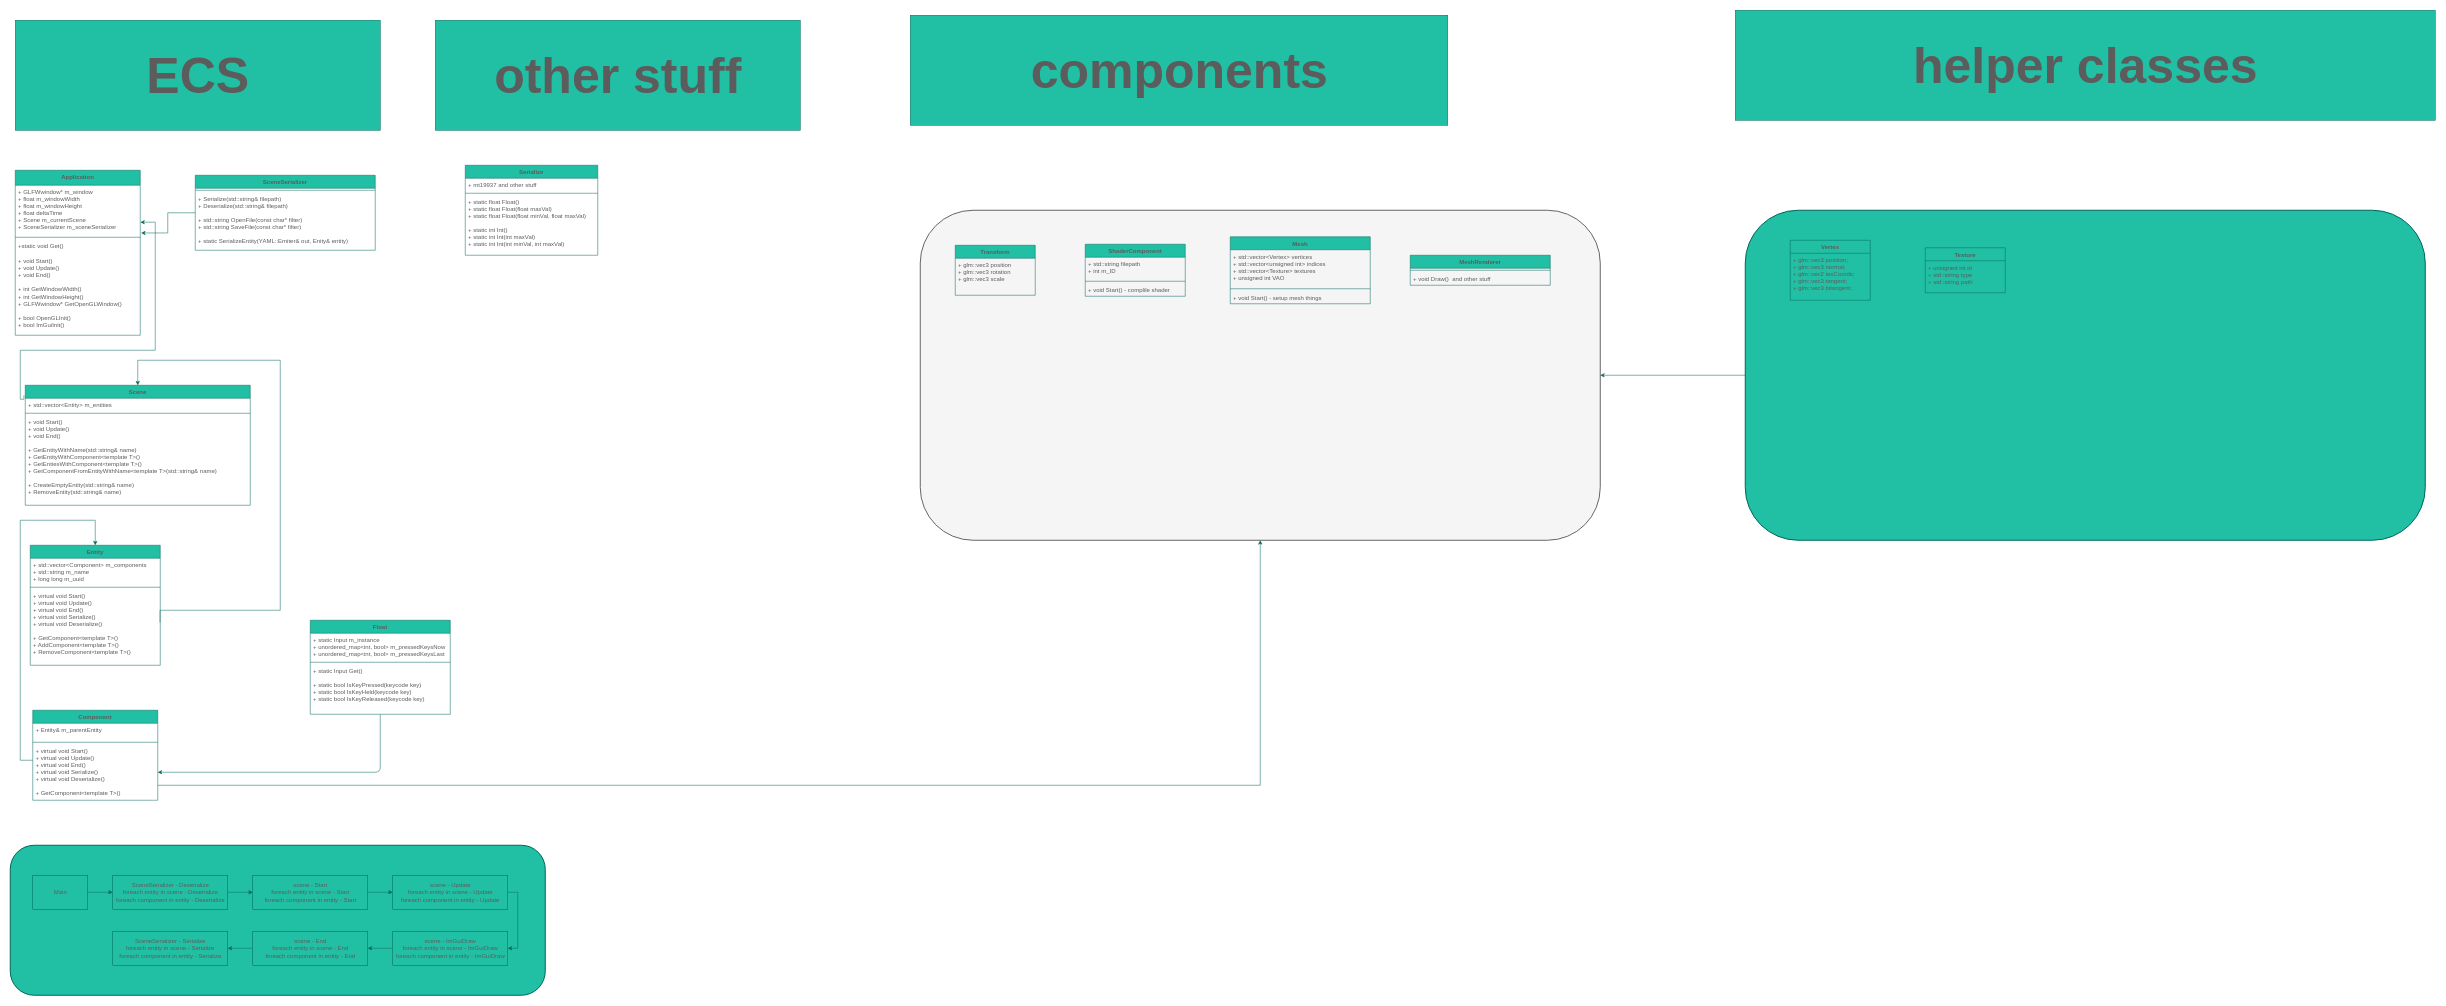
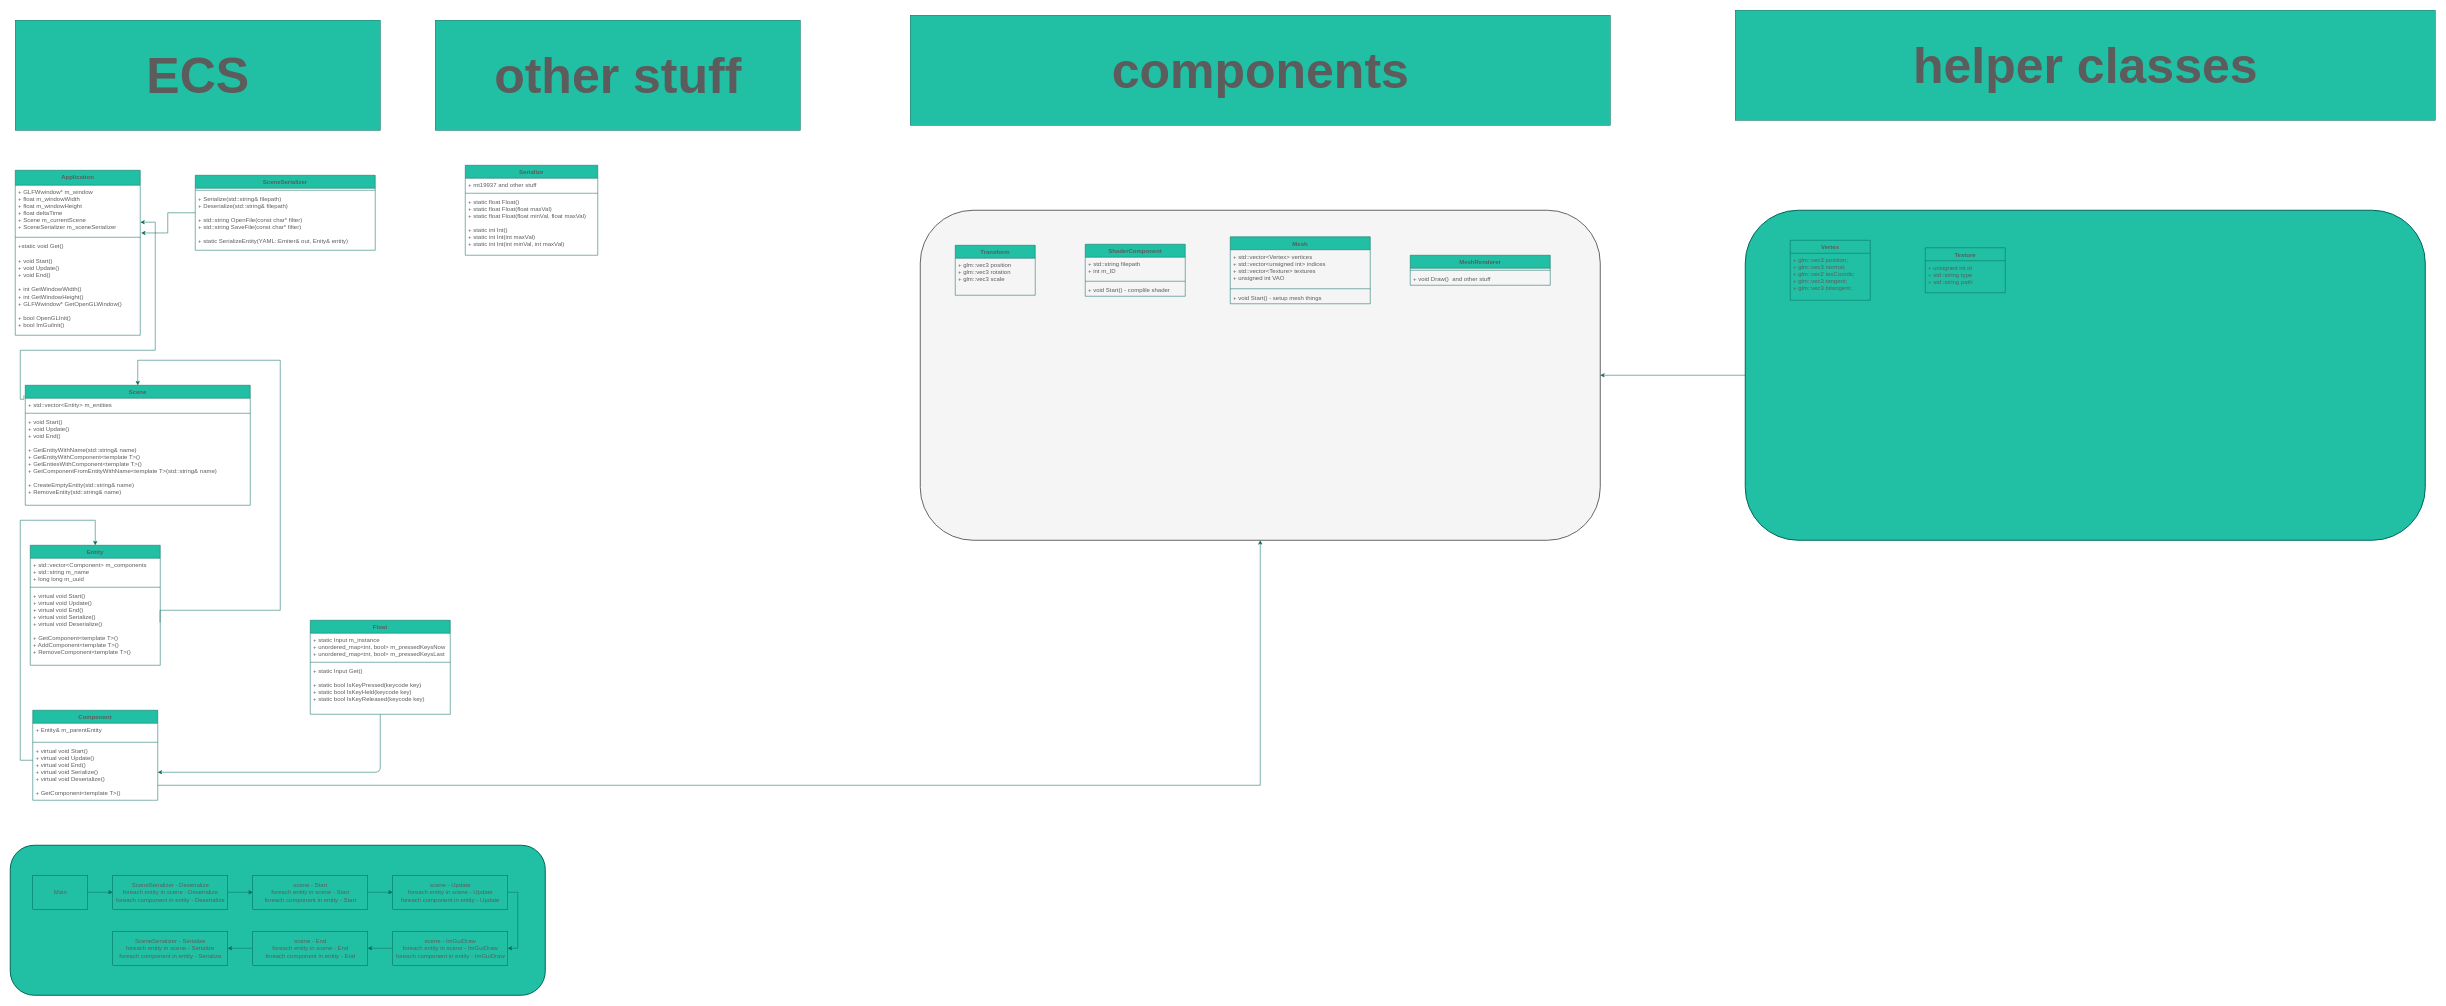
node "components": size 538x110 -> 700x110
